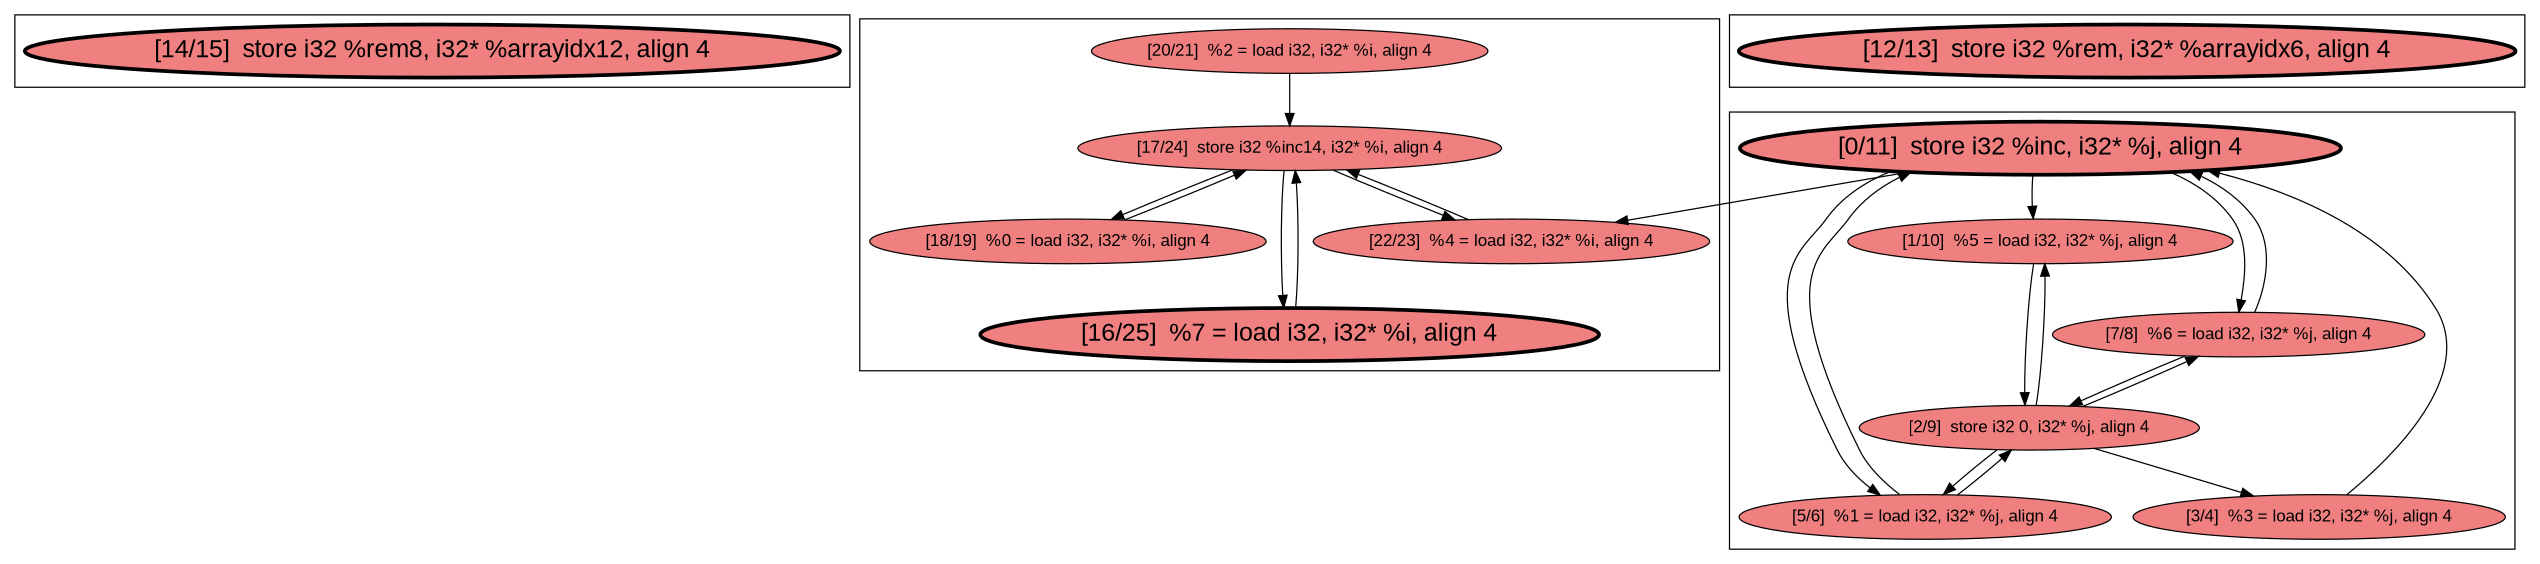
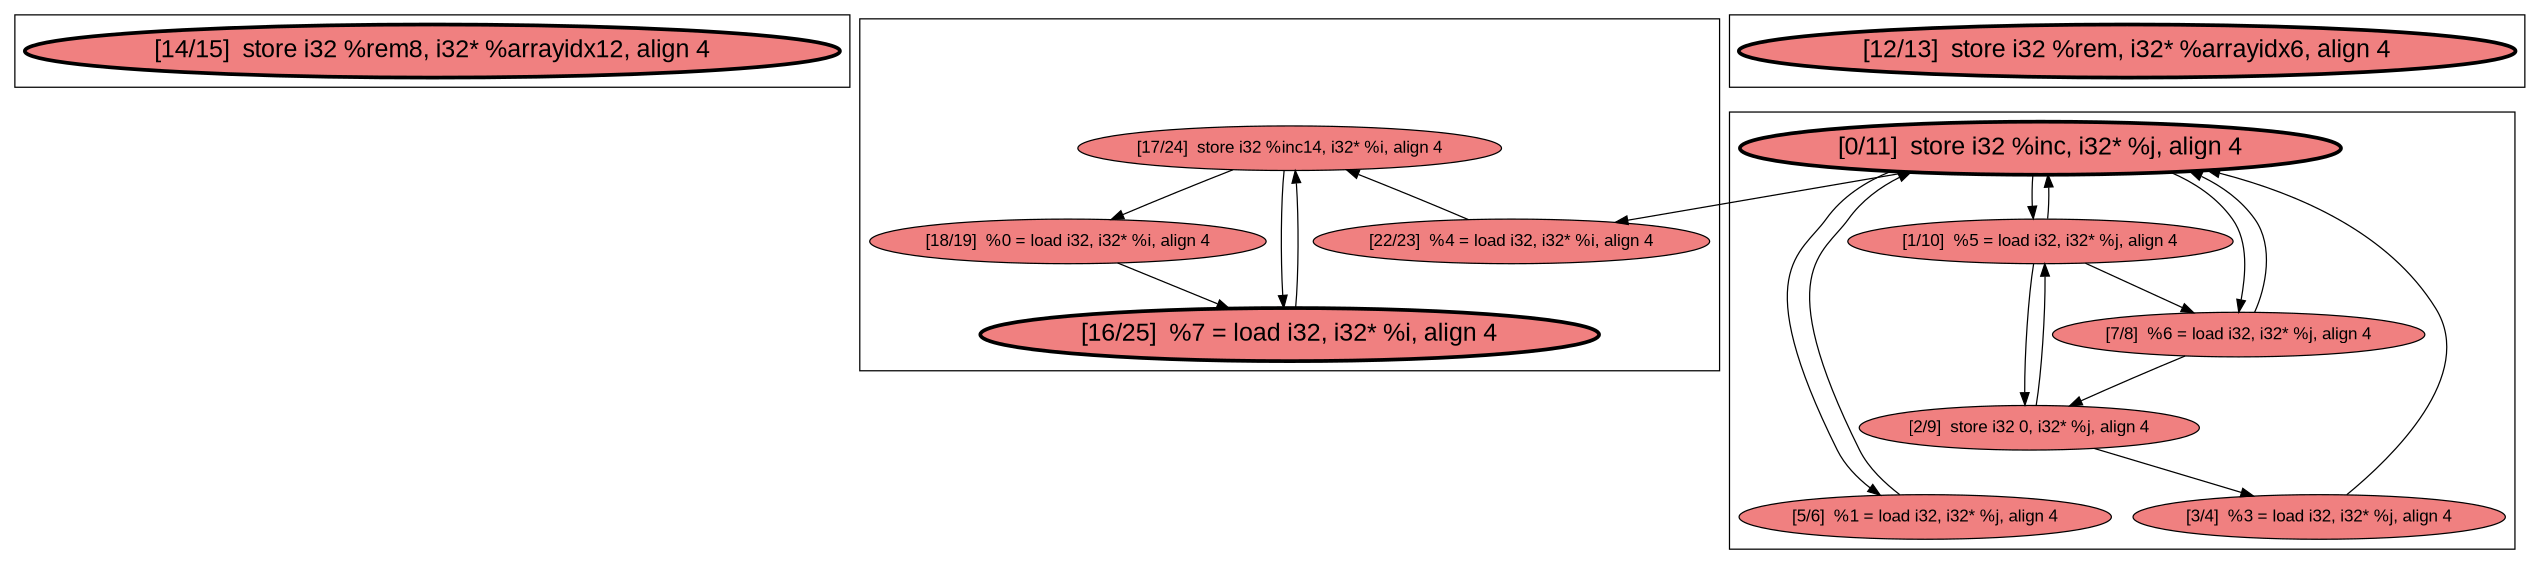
node "[20/21]  %2 = load i32, i32* %i, align 4": removed
edge "[17/24]  store i32 %inc14, i32* %i, align 4" -> "[22/23]  %4 = load i32, i32* %i, align 4": removed
edge "[18/19]  %0 = load i32, i32* %i, align 4" -> "[17/24]  store i32 %inc14, i32* %i, align 4": now "[18/19]  %0 = load i32, i32* %i, align 4" -> "[16/25]  %7 = load i32, i32* %i, align 4"
edge "[1/10]  %5 = load i32, i32* %j, align 4" -> "[0/11]  store i32 %inc, i32* %j, align 4": added
edge "[2/9]  store i32 0, i32* %j, align 4" -> "[7/8]  %6 = load i32, i32* %j, align 4": now "[1/10]  %5 = load i32, i32* %j, align 4" -> "[7/8]  %6 = load i32, i32* %j, align 4"
edge "[2/9]  store i32 0, i32* %j, align 4" -> "[5/6]  %1 = load i32, i32* %j, align 4": removed
edge "[5/6]  %1 = load i32, i32* %j, align 4" -> "[2/9]  store i32 0, i32* %j, align 4": removed
